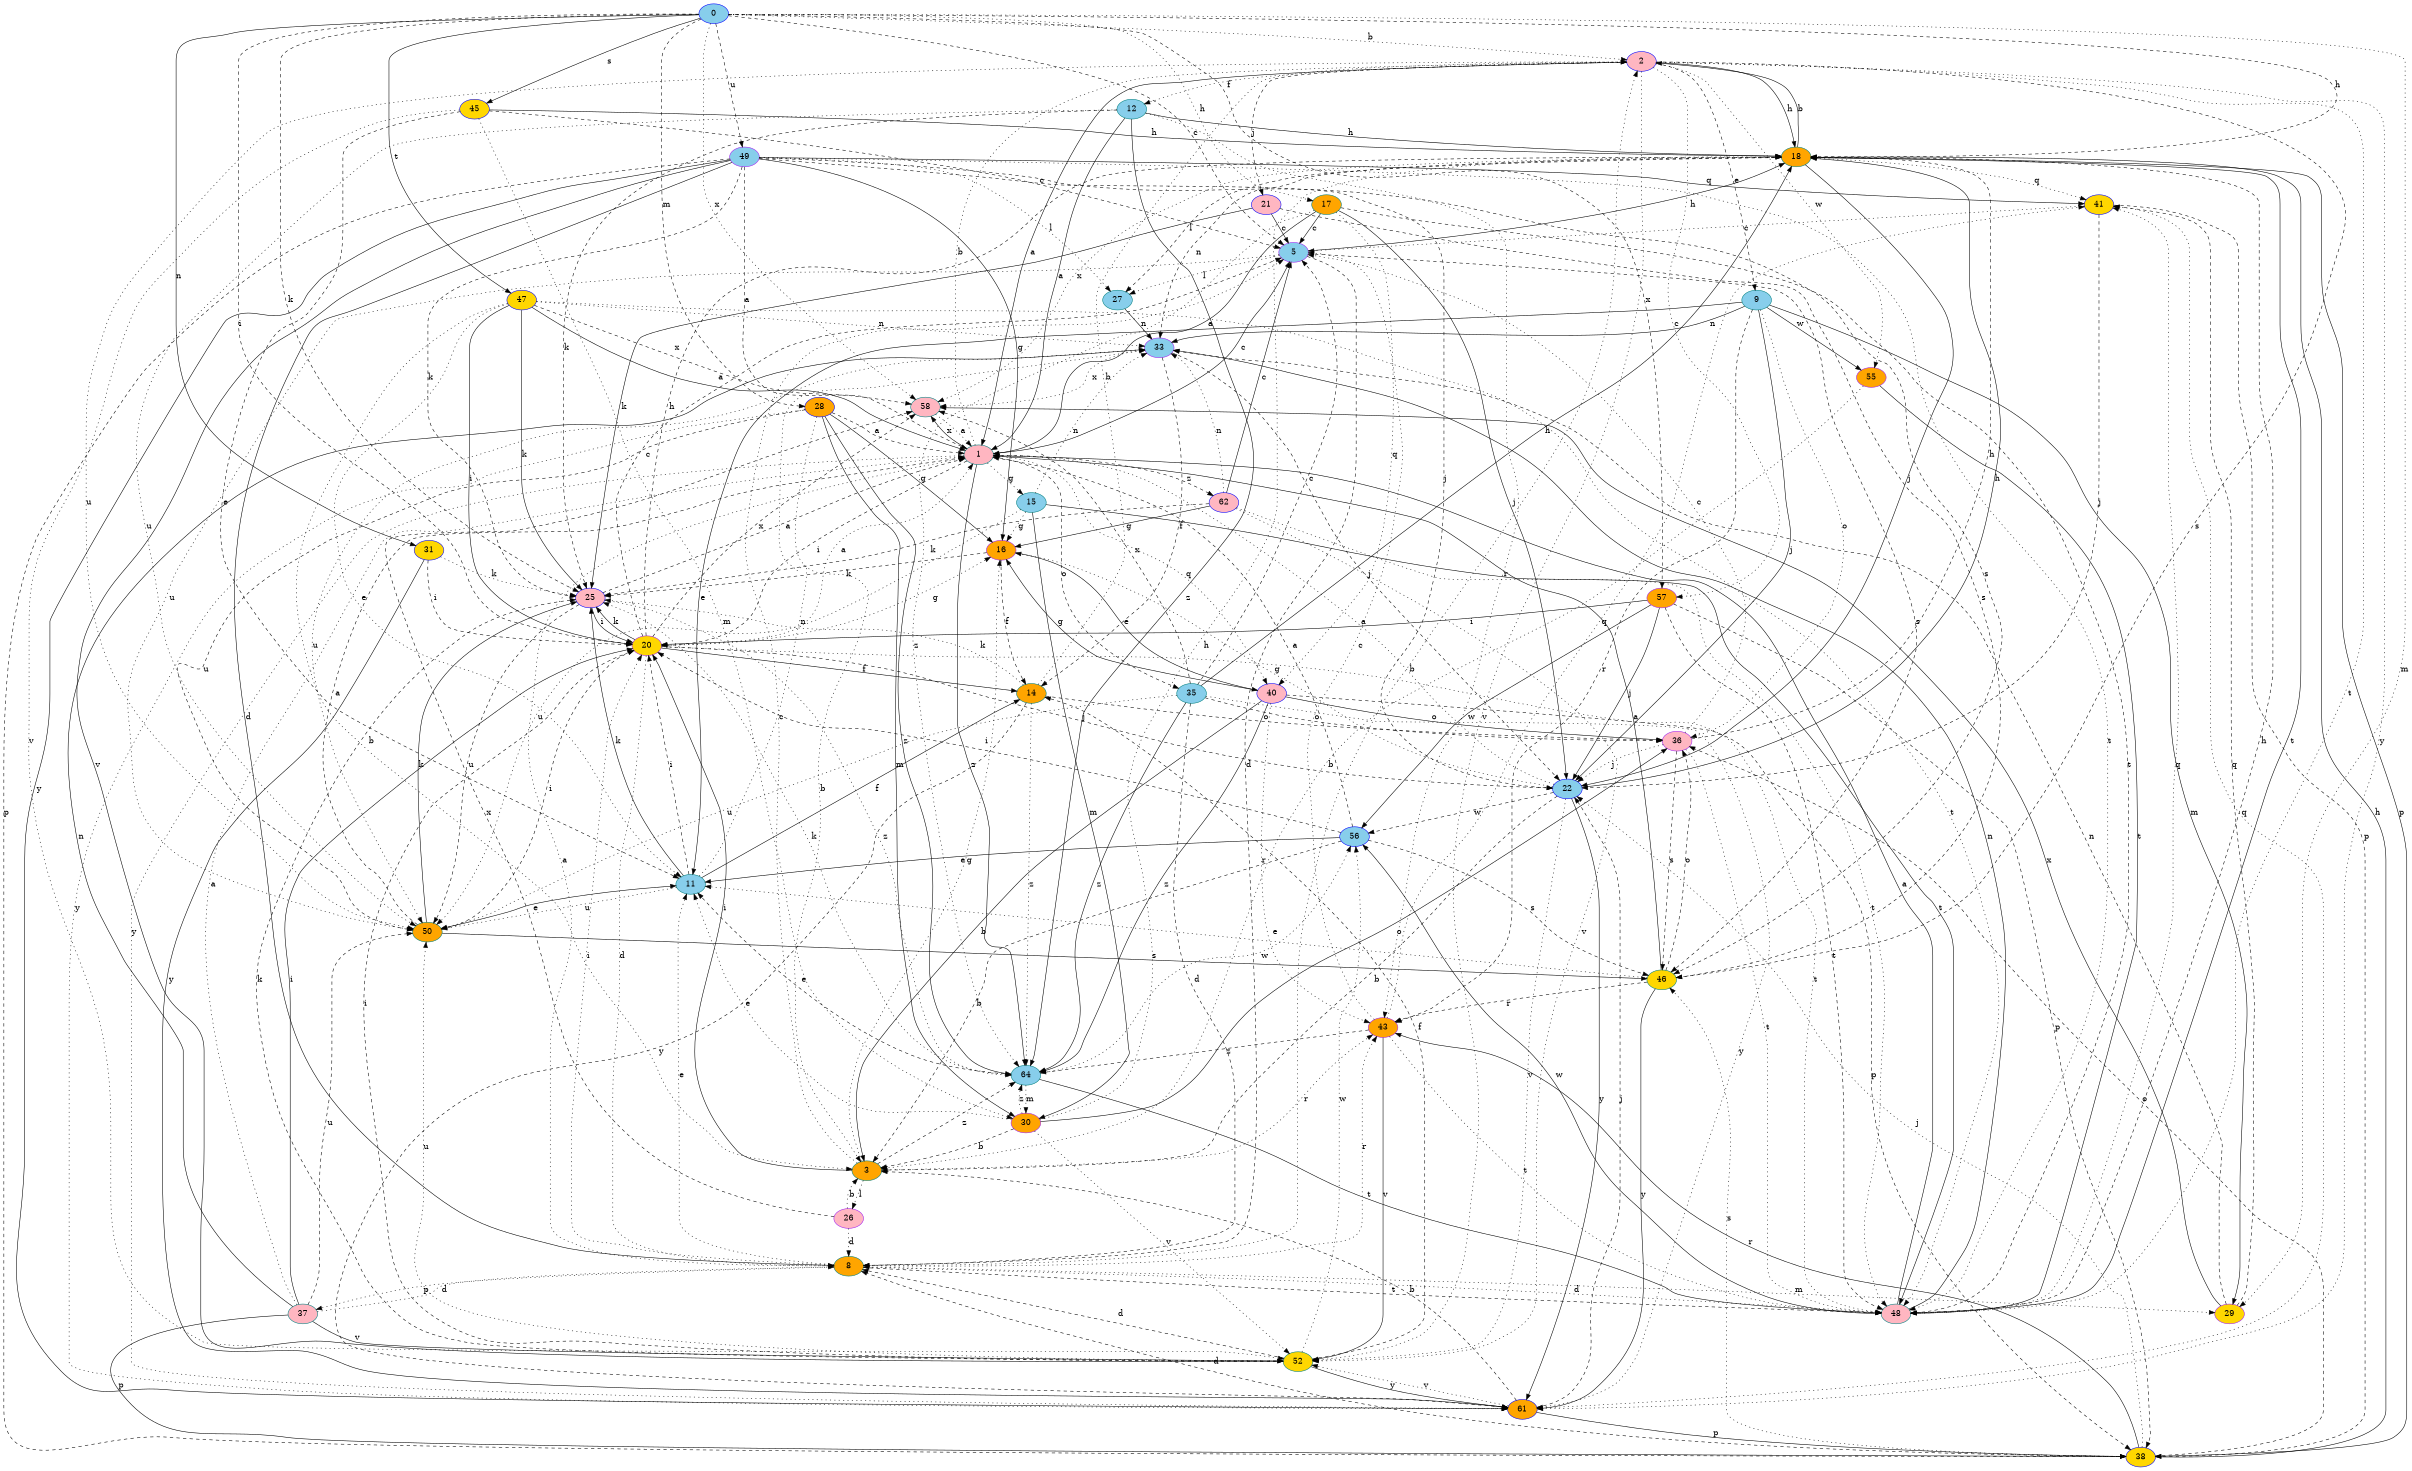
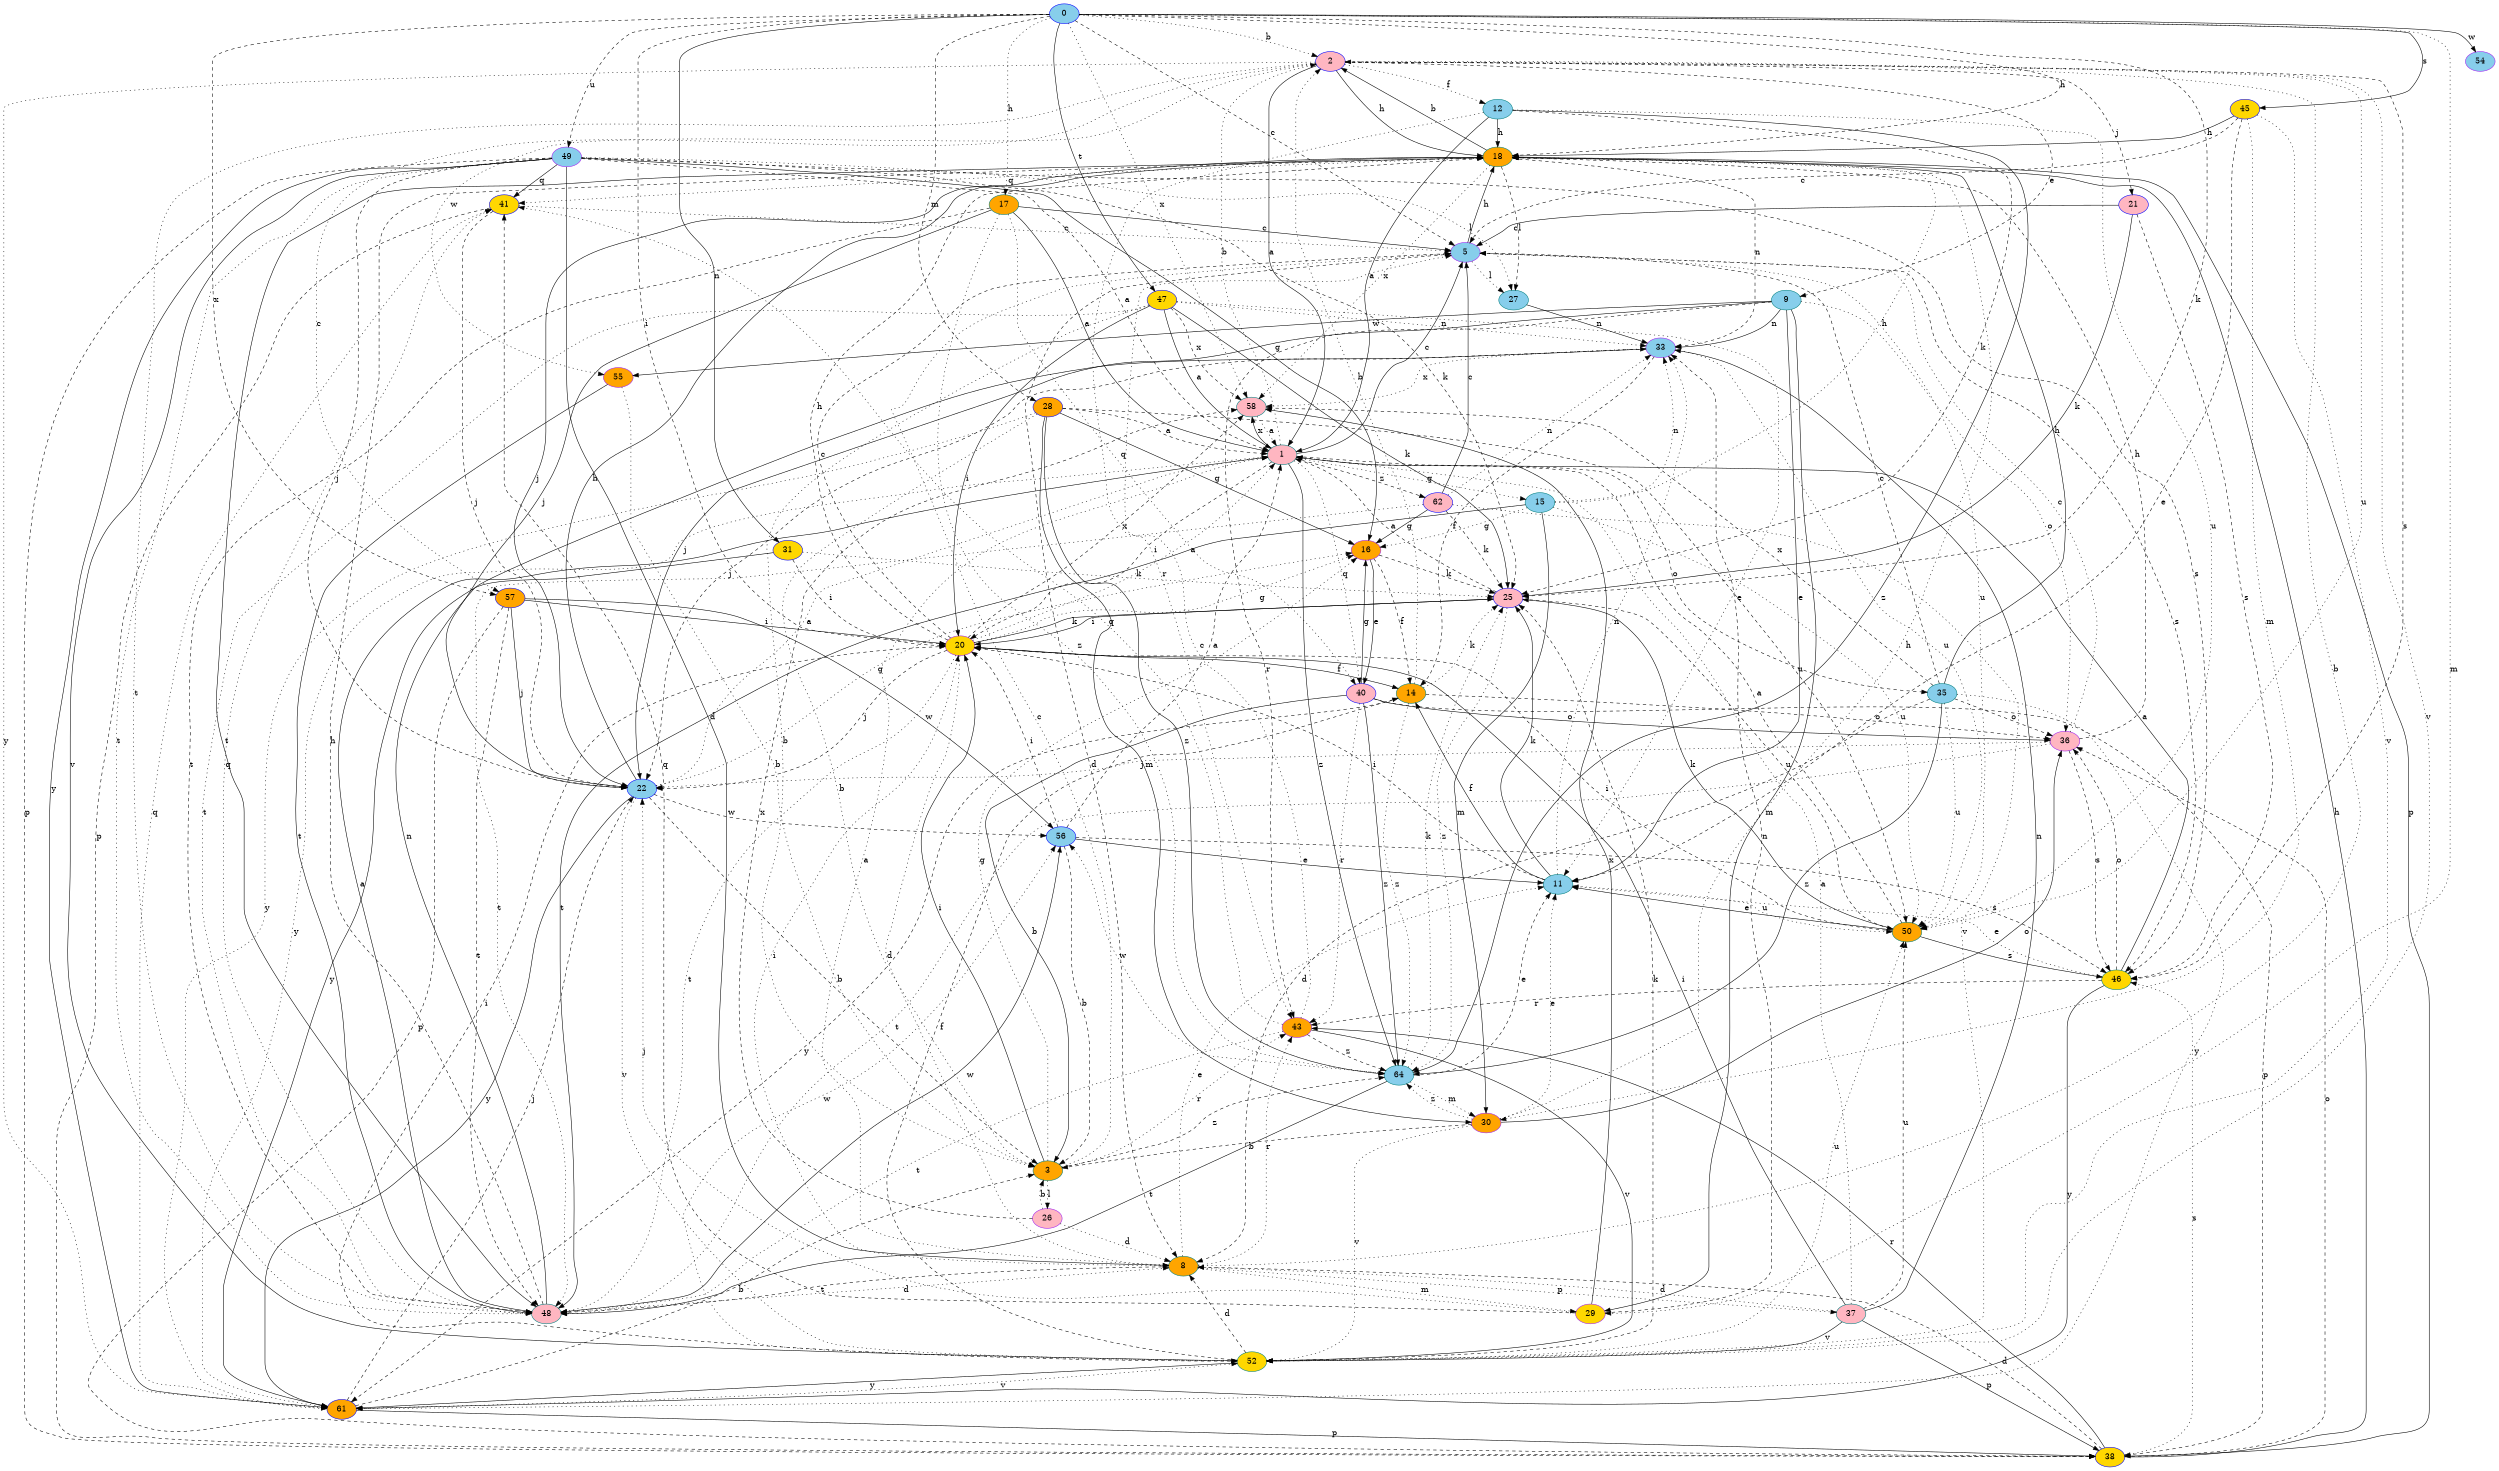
node "54": added
edge "15" -> "18": added, label "h"
node "57": color purple -> blue
edge "38" -> "22": now "29" -> "22"
